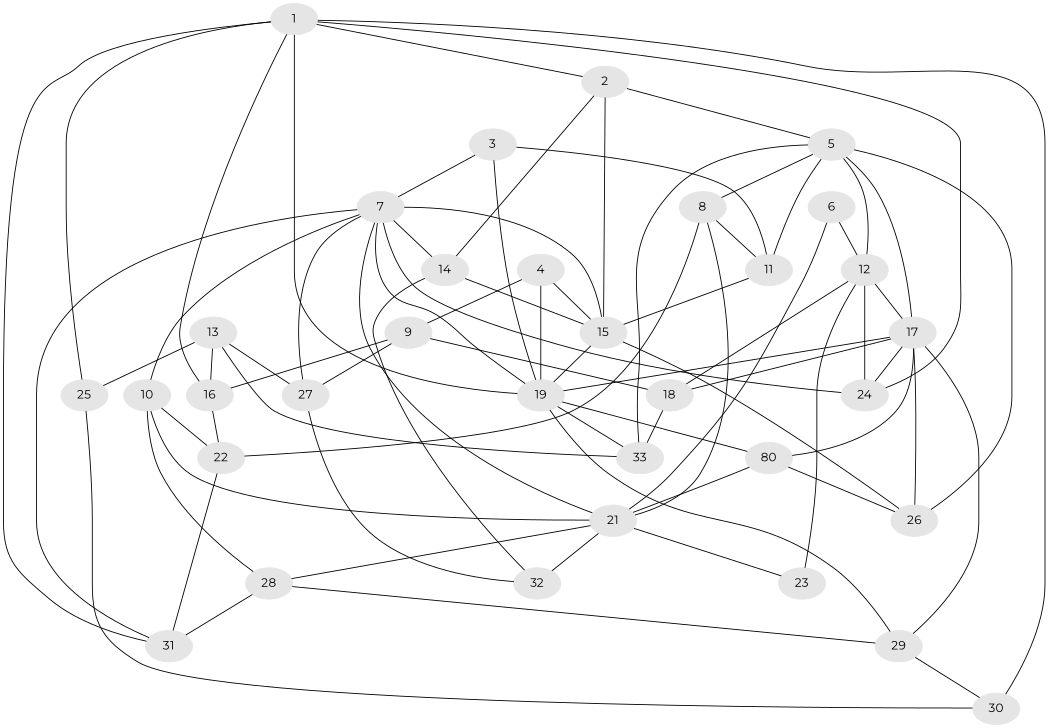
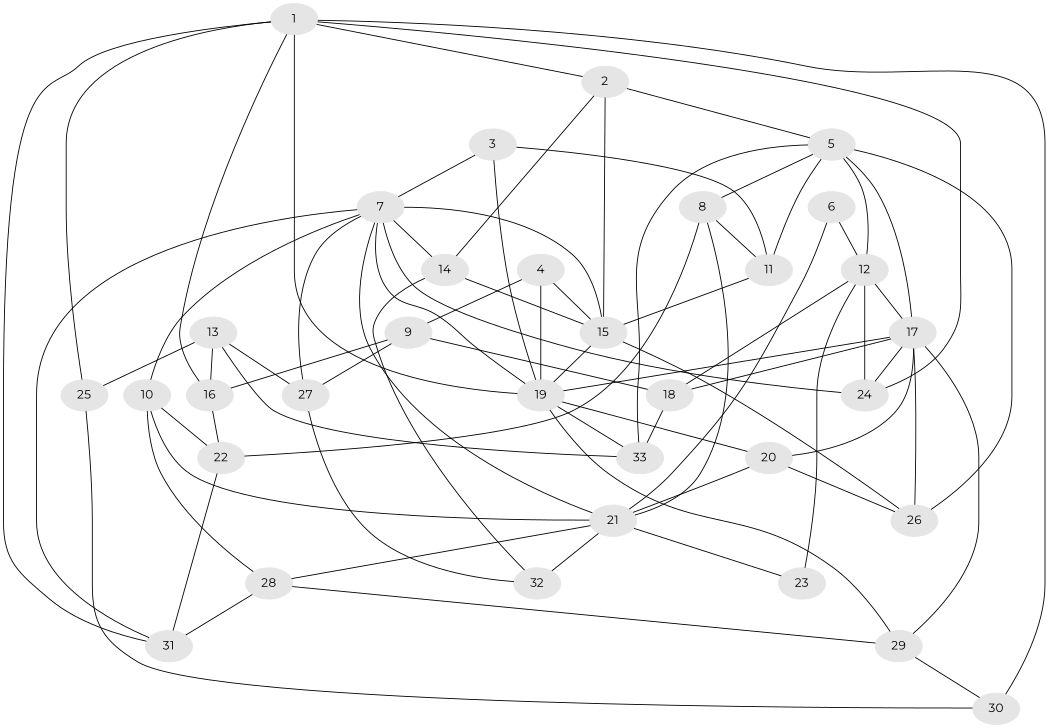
node "80": label "80" -> "20"
